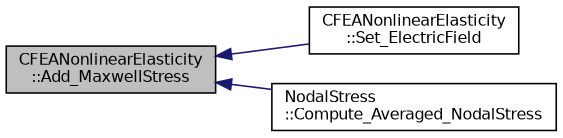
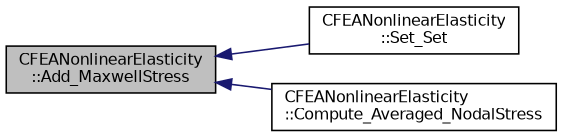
node "CFEANonlinearElasticity ::Set_ElectricField": label "CFEANonlinearElasticity ::Set_ElectricField" -> "CFEANonlinearElasticity ::Set_Set"
node "NodalStress ::Compute_Averaged_NodalStress": label "NodalStress ::Compute_Averaged_NodalStress" -> "CFEANonlinearElasticity ::Compute_Averaged_NodalStress"
